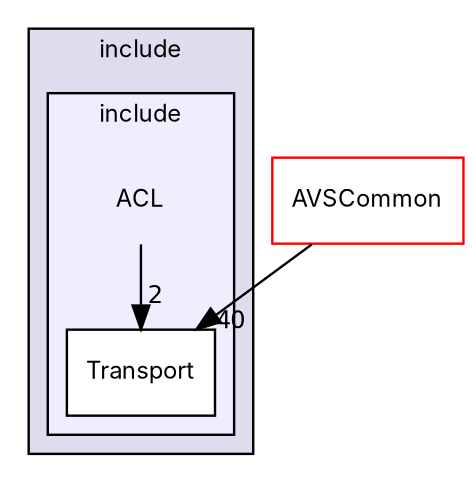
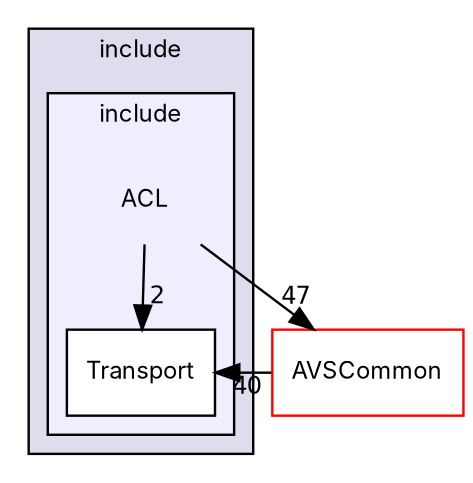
edge "ACL" -> "AVSCommon": added
